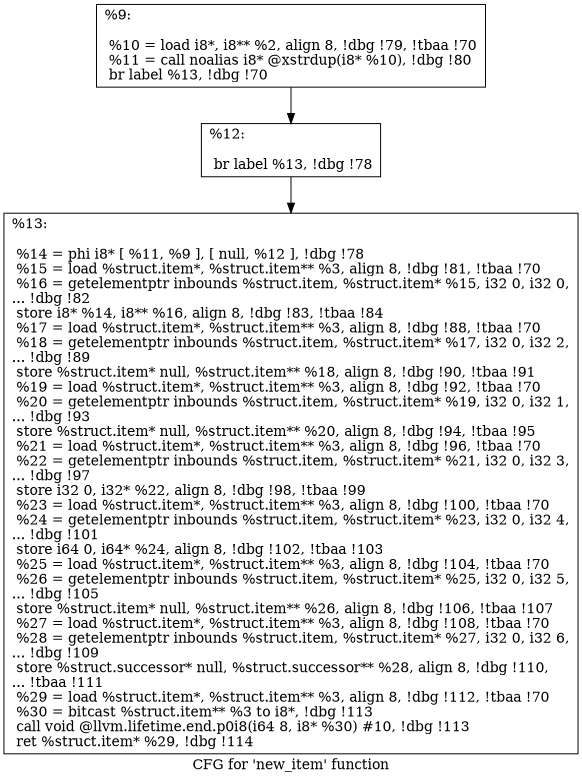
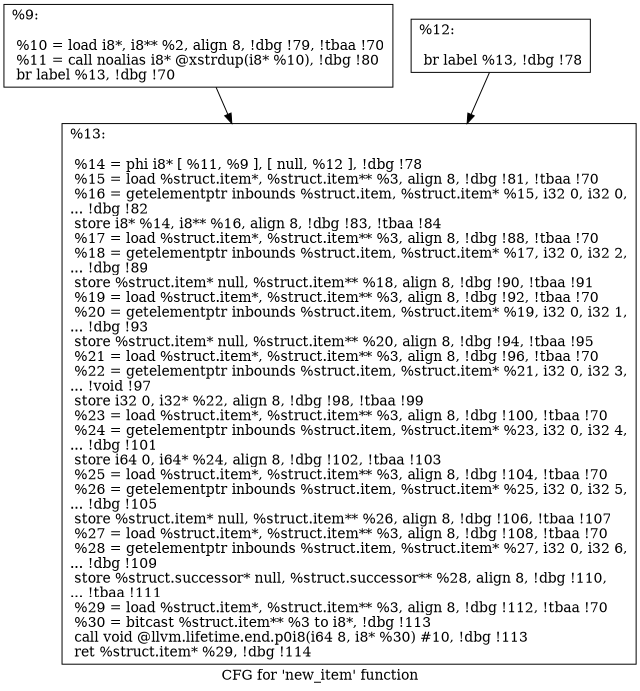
edge "%9:" -> "%12:": now "%9:" -> "%13:"
node "%13:": text "... !dbg !97" -> "... !void !97"
